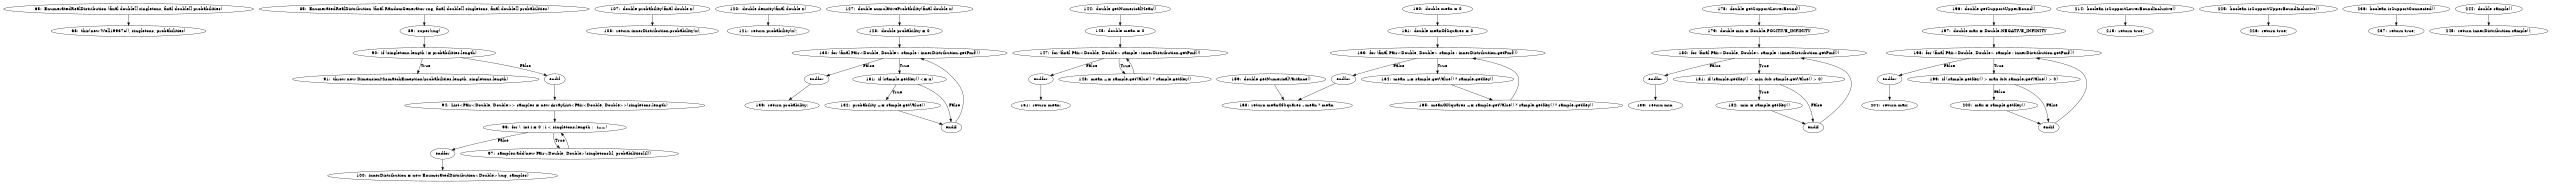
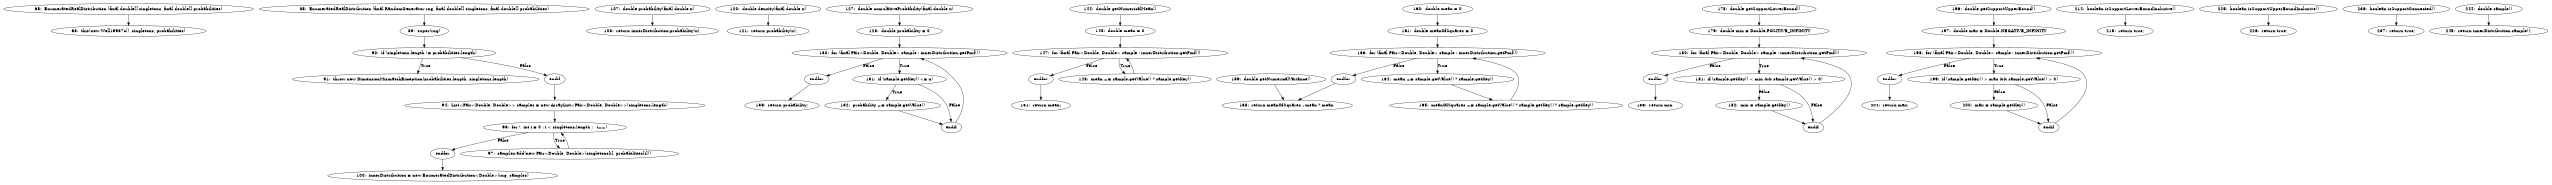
edge "181:  if (sample.getKey() < min && sample.getValue() > 0)" -> "182:  min = sample.getKey()": label "True" -> "False"
